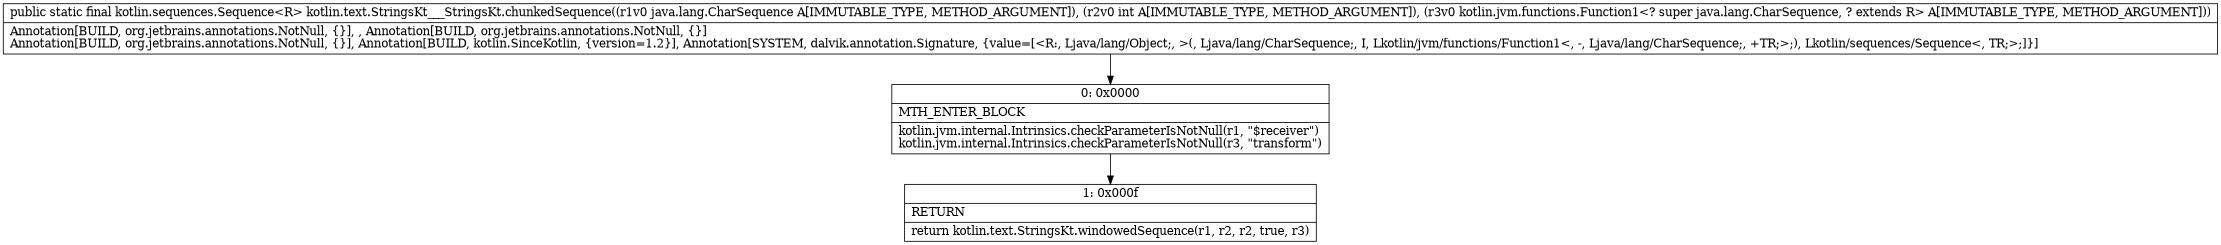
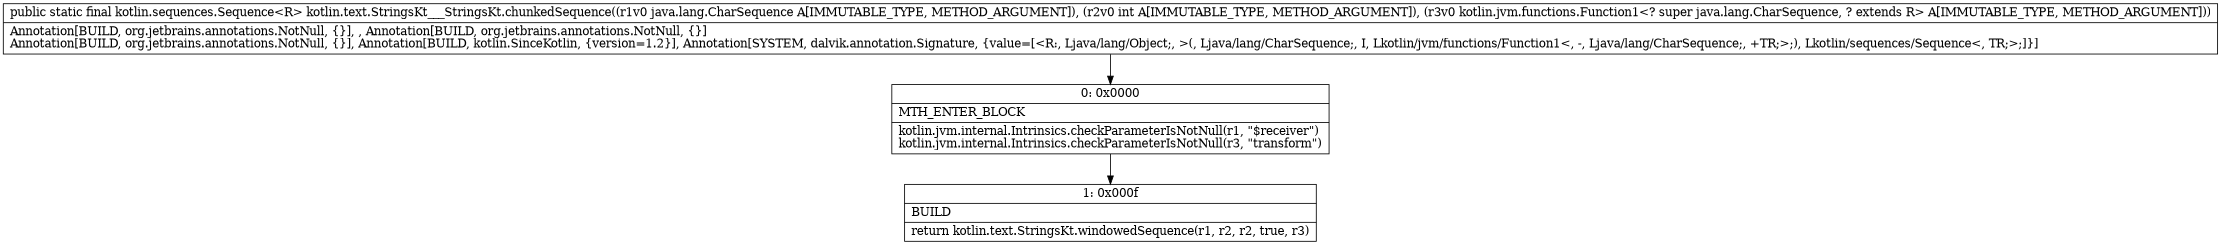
node "1: 0x000f": text "RETURN" -> "BUILD"
